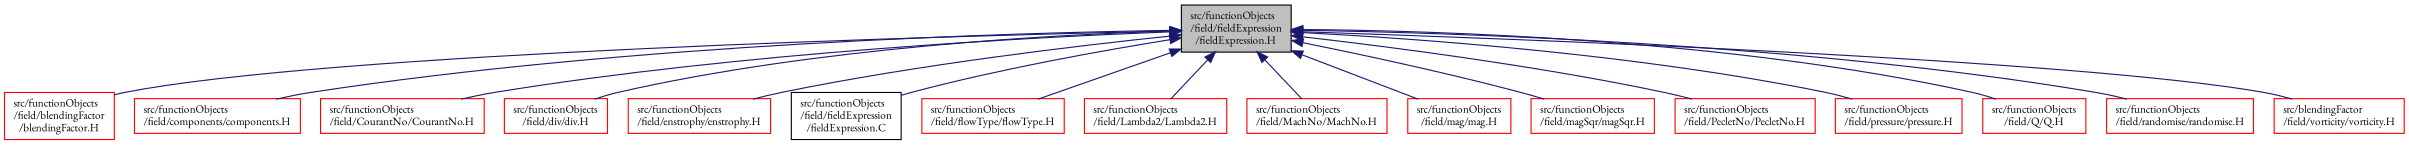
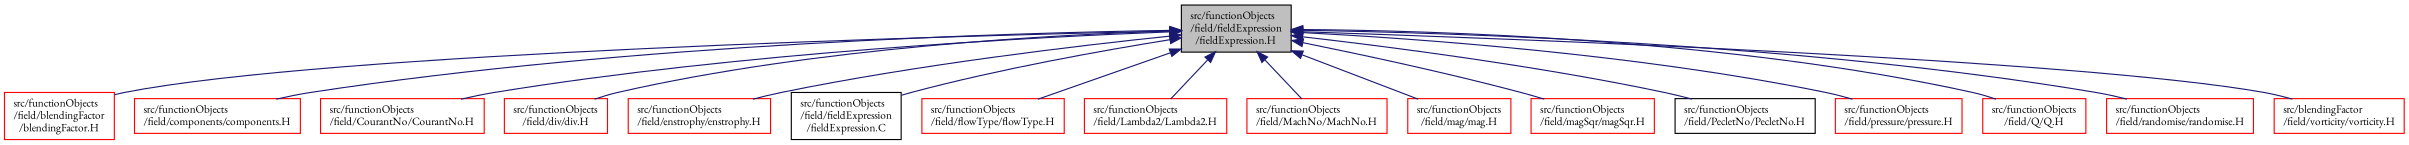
node "src/functionObjects /field/PecletNo/PecletNo.H": color red -> black
